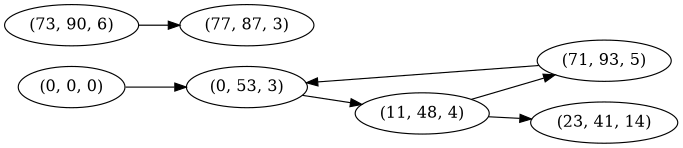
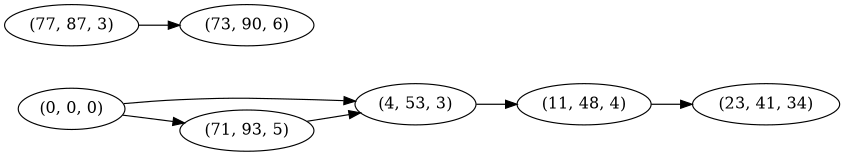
edge "(73, 90, 6)" -> "(77, 87, 3)": reversed
node "(0, 53, 3)": label "(0, 53, 3)" -> "(4, 53, 3)"
edge "(11, 48, 4)" -> "(71, 93, 5)": now "(0, 0, 0)" -> "(71, 93, 5)"
node "(23, 41, 14)": label "(23, 41, 14)" -> "(23, 41, 34)"
